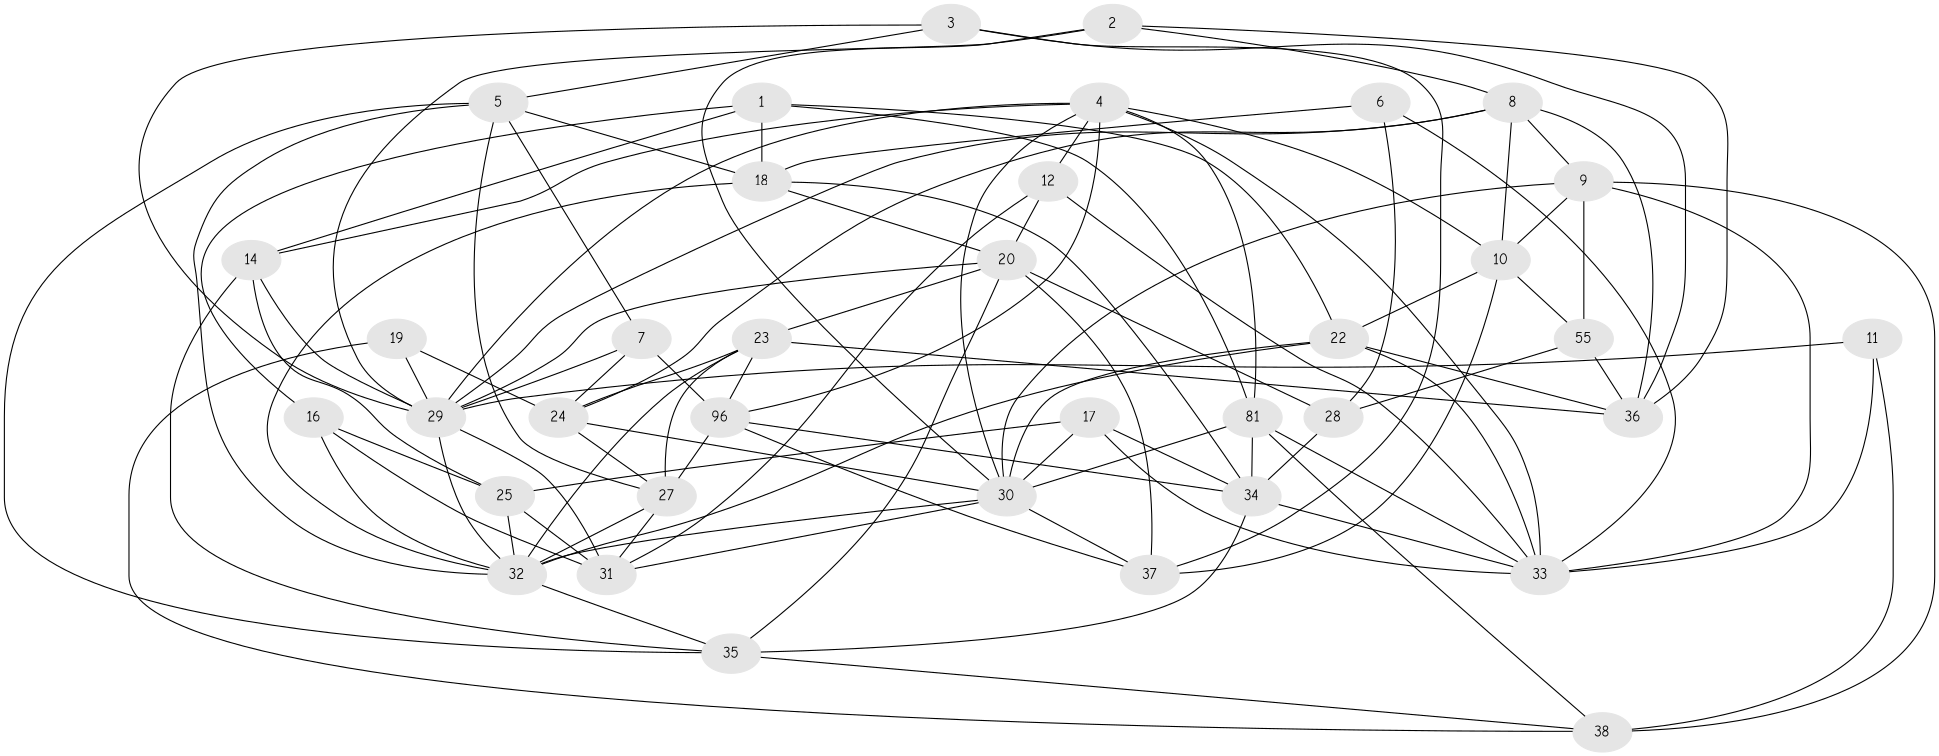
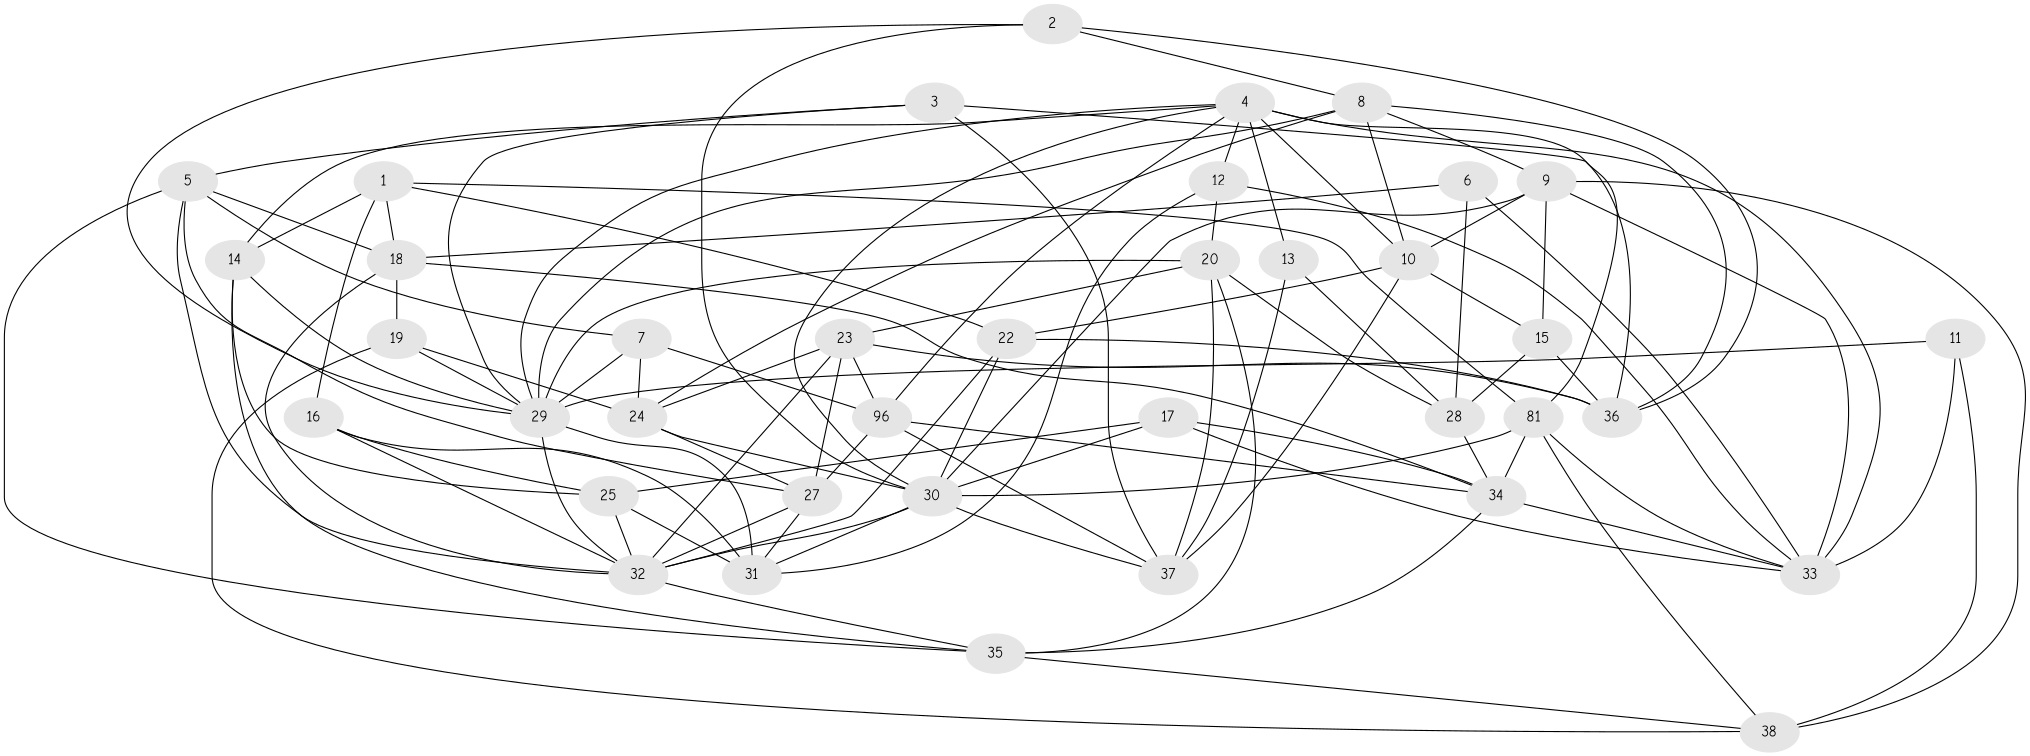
edge "18" -- "20": now "18" -- "19"
node "13": added
node "55": label "55" -> "15"
edge "22" -- "33": removed
